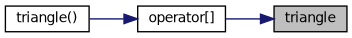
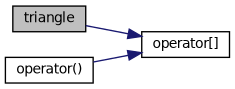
node "triangle()": label "triangle()" -> "operator()"
edge "operator[]" -> "triangle": reversed
